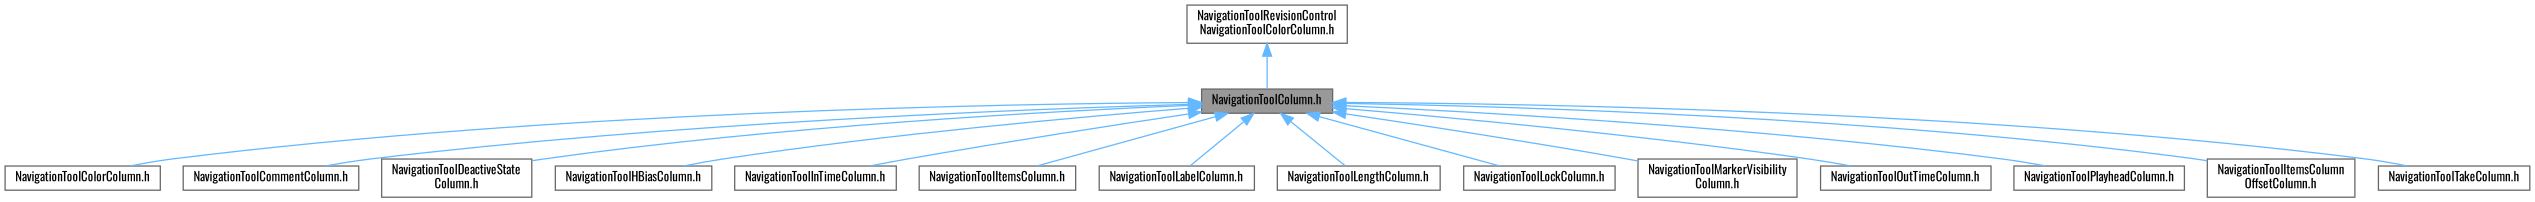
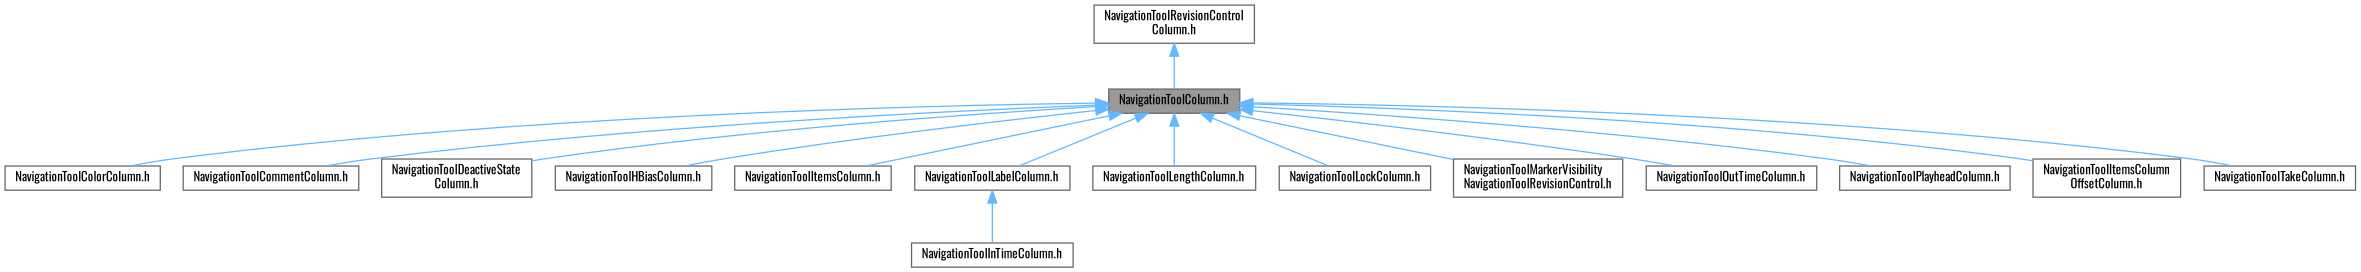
node "NavigationToolRevisionControl NavigationToolColorColumn.h": label "NavigationToolRevisionControl NavigationToolColorColumn.h" -> "NavigationToolRevisionControl Column.h"
edge "NavigationToolInTimeColumn.h" -> "NavigationToolColumn.h": now "NavigationToolInTimeColumn.h" -> "NavigationToolLabelColumn.h"
node "NavigationToolMarkerVisibility Column.h": label "NavigationToolMarkerVisibility Column.h" -> "NavigationToolMarkerVisibility NavigationToolRevisionControl.h"
